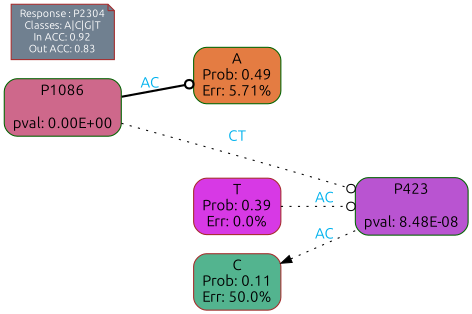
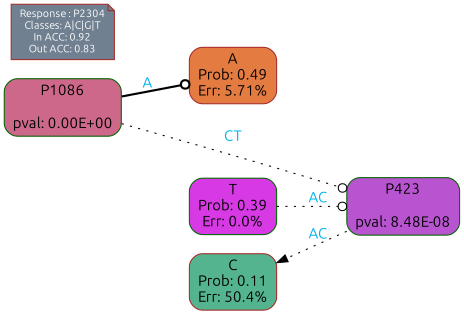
node "A Prob: 0.49 Err: 5.71%": color darkgreen -> brown
edge "P1086 pval: 0.00E+00" -> "A Prob: 0.49 Err: 5.71%": label "AC" -> "A"
node "T Prob: 0.39 Err: 0.0%": color brown -> darkgreen
node "C Prob: 0.11 Err: 50.0%": label "C Prob: 0.11 Err: 50.0%" -> "C Prob: 0.11 Err: 50.4%"
